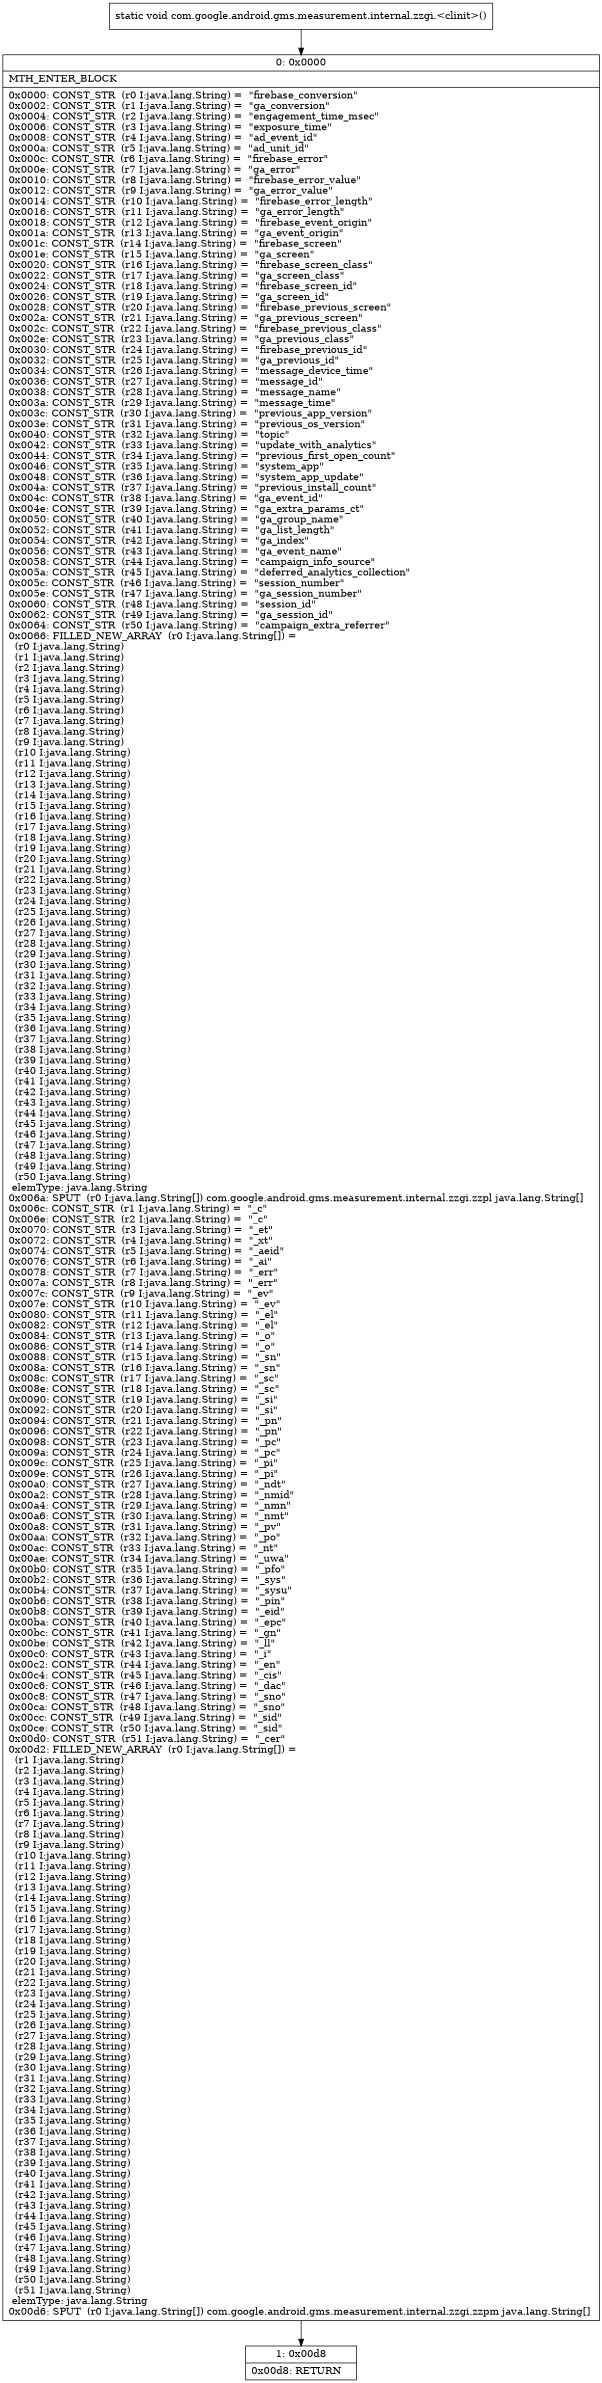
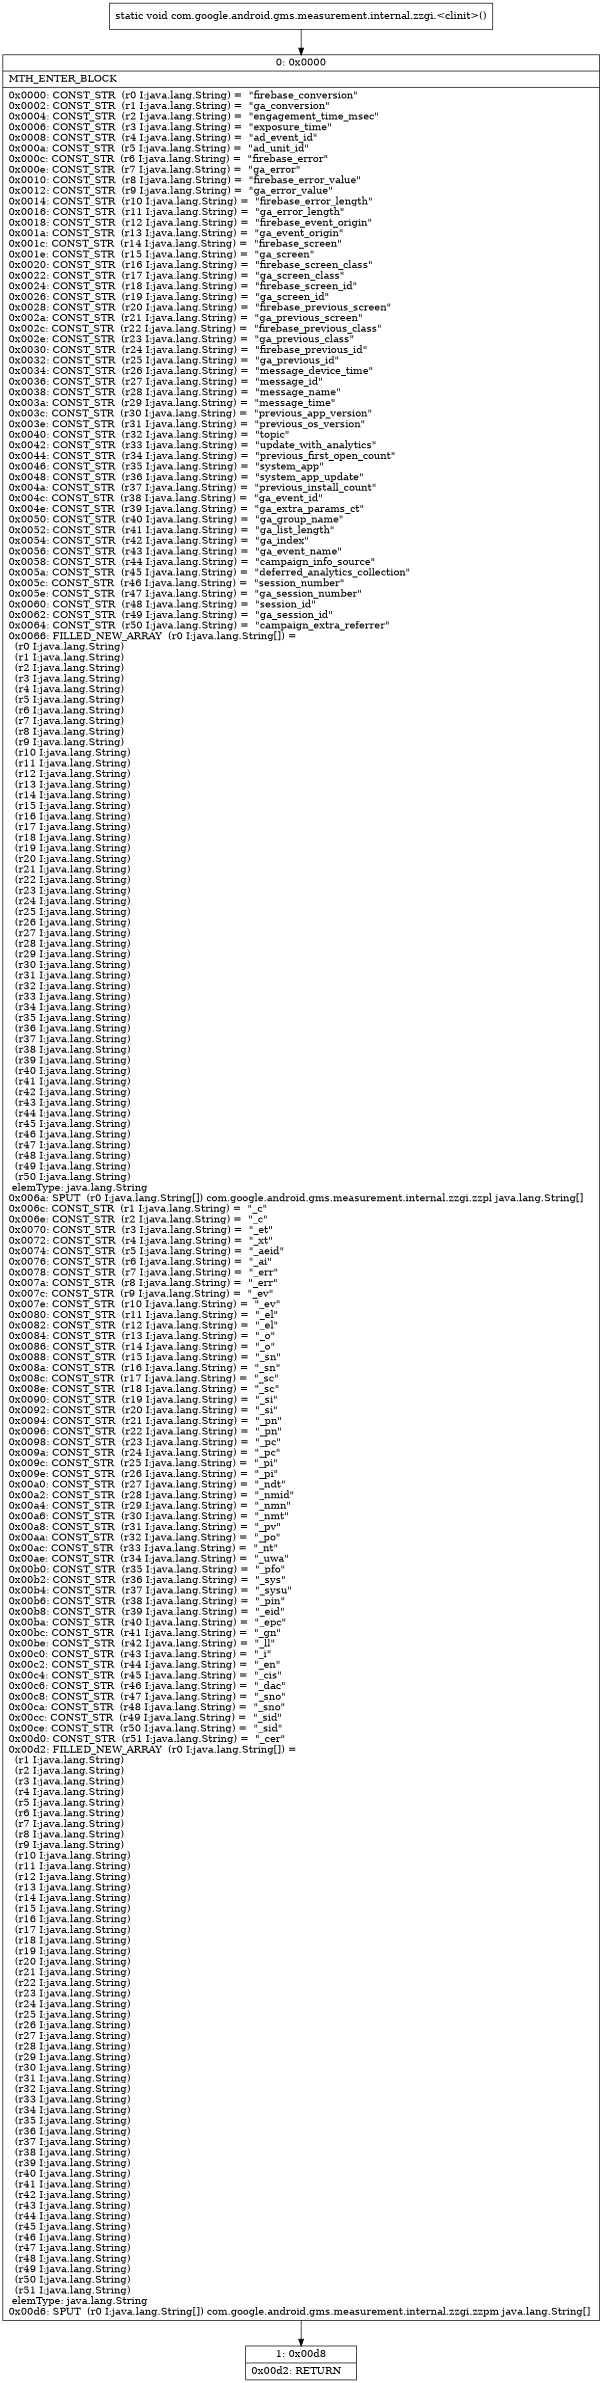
node "1: 0x00d8": text "0x00d8: RETURN" -> "0x00d2: RETURN"
